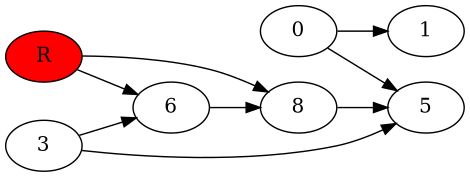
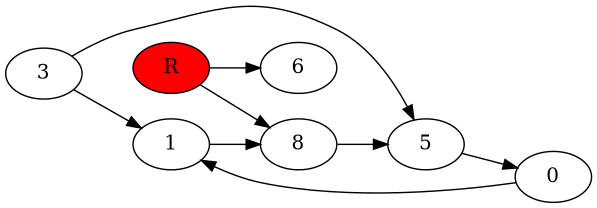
edge "0" -> "5": reversed
edge "6" -> "8": now "1" -> "8"
edge "3" -> "6": now "3" -> "1"
